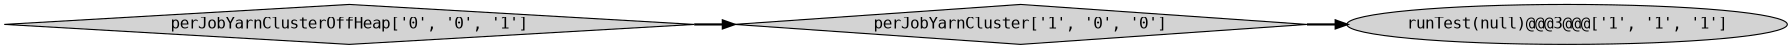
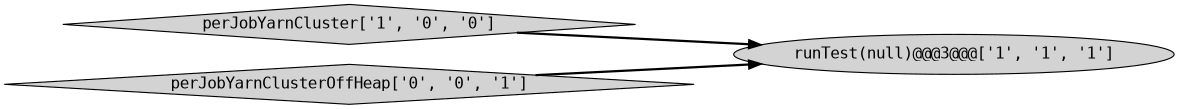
edge "perJobYarnClusterOffHeap['0', '0', '1']" -> "perJobYarnCluster['1', '0', '0']": now "perJobYarnClusterOffHeap['0', '0', '1']" -> "runTest(null)@@@3@@@['1', '1', '1']"
